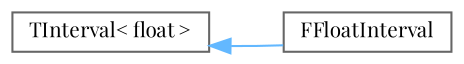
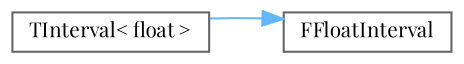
edge "FFloatInterval" -> "TInterval< float >": reversed
